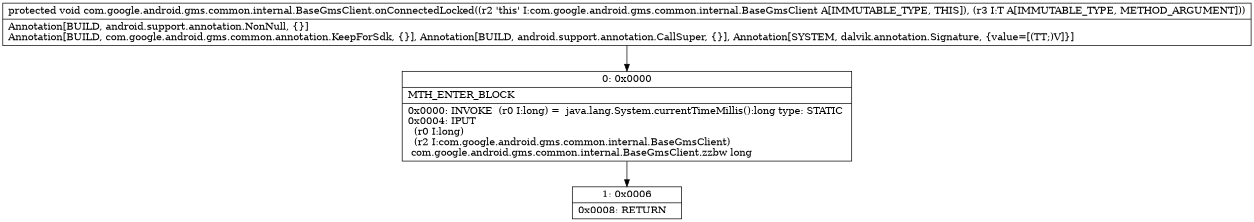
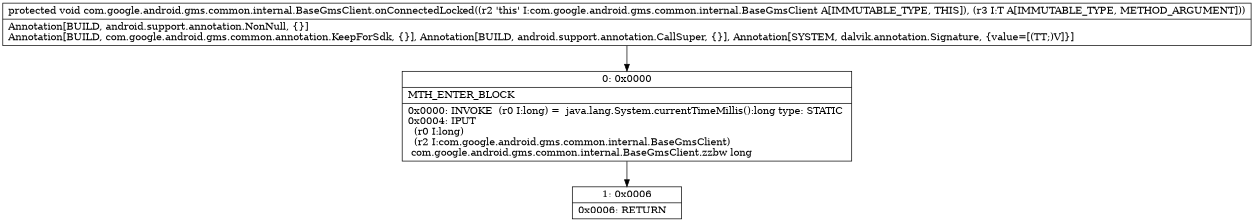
node "1: 0x0006": text "0x0008: RETURN" -> "0x0006: RETURN"
